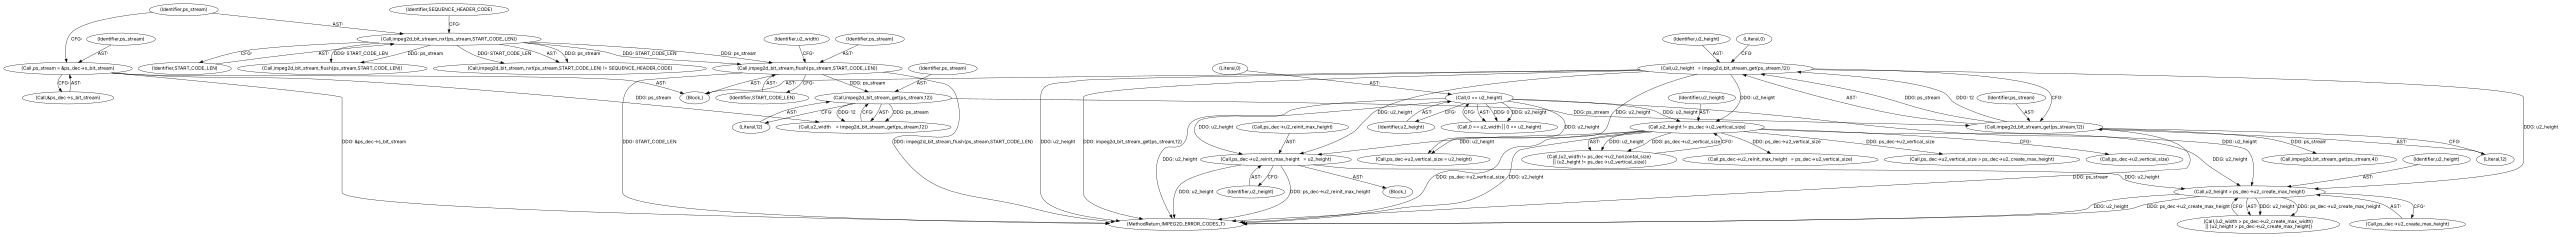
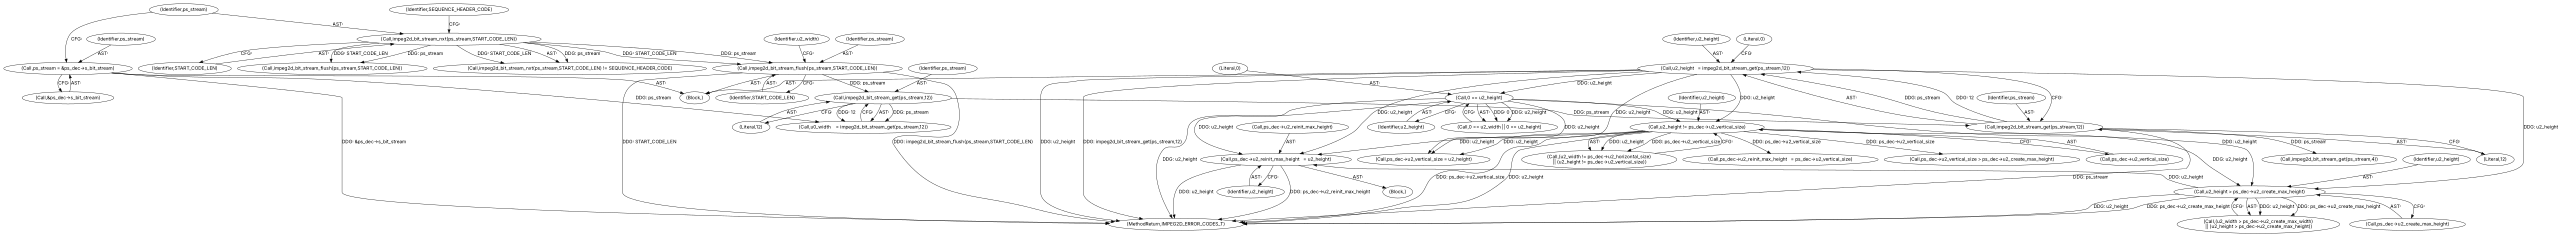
edge "(Call,u2_height   = impeg2d_bit_stream_get(ps_stream,12))" -> "(Call,0 == u2_height)": added, label "DDG: u2_height"
node "(Call,u2_width    = impeg2d_bit_stream_get(ps_stream,12))": label "(Call,u2_width    = impeg2d_bit_stream_get(ps_stream,12))" -> "(Call,u0_width    = impeg2d_bit_stream_get(ps_stream,12))"
edge "(Call,u2_height != ps_dec->u2_vertical_size)" -> "(Call,ps_dec->u2_vertical_size = u2_height)": added, label "DDG: u2_height"
edge "(Call,ps_dec->u2_vertical_size)" -> "(Call,u2_height != ps_dec->u2_vertical_size)": added, label "AST:"
edge "(Call,ps_dec->u2_reinit_max_height   = u2_height)" -> "(Call,u2_height > ps_dec->u2_create_max_height)": reversed
